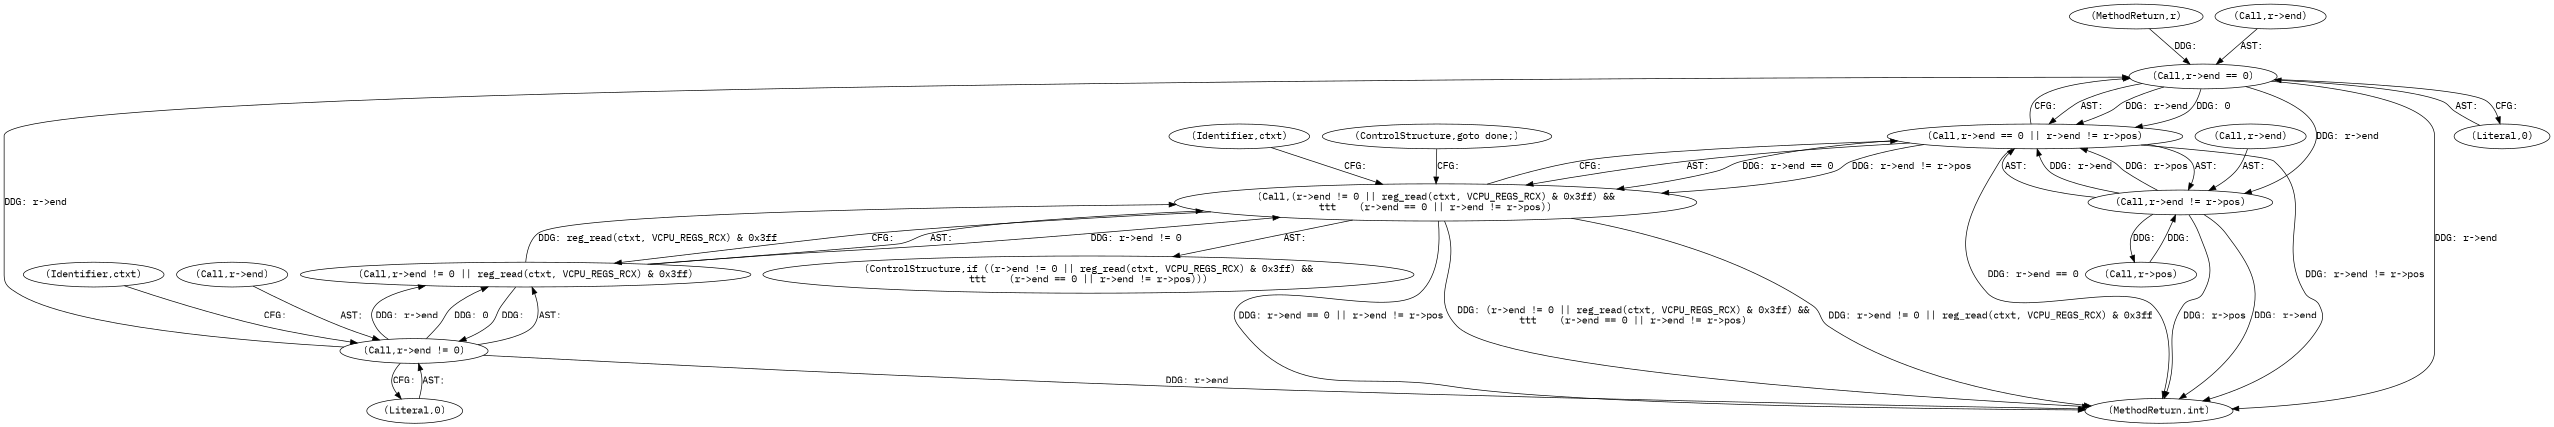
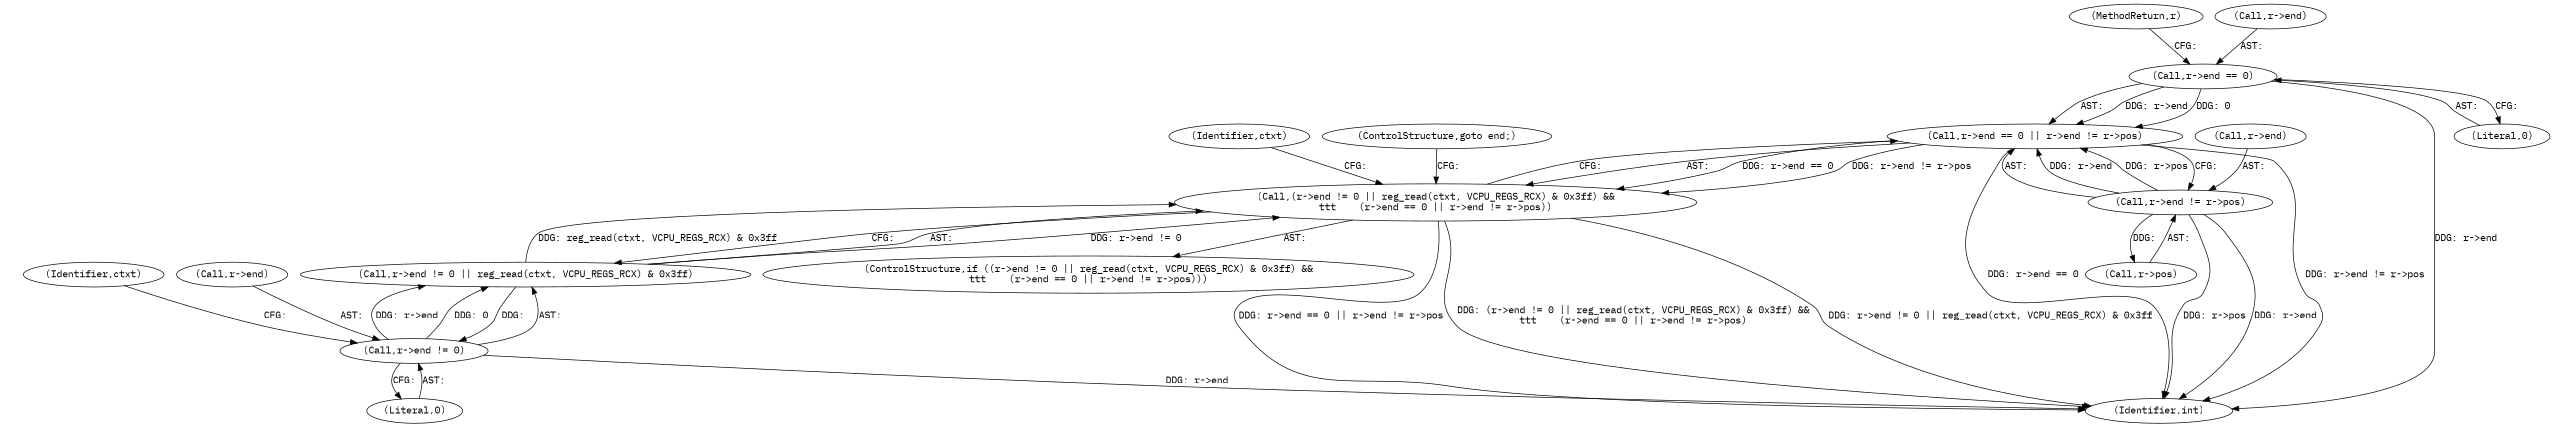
edge "(MethodReturn,r)" -> "(Call,r->end == 0)": label "DDG: " -> "CFG: "
edge "(Call,r->end == 0 || r->end != r->pos)" -> "(Call,r->end == 0)": removed, label "CFG:"
edge "(Call,r->end != 0)" -> "(Call,r->end == 0)": removed, label "DDG: r->end"
edge "(Call,r->end == 0)" -> "(Call,r->end != r->pos)": removed, label "DDG: r->end"
node "(ControlStructure,goto done;)": label "(ControlStructure,goto done;)" -> "(ControlStructure,goto end;)"
edge "(Call,r->end == 0 || r->end != r->pos)" -> "(Call,r->end != r->pos)": label "AST: " -> "CFG: "
edge "(Call,r->pos)" -> "(Call,r->end != r->pos)": label "DDG: " -> "AST: "
node "(MethodReturn,int)": label "(MethodReturn,int)" -> "(Identifier,int)"
